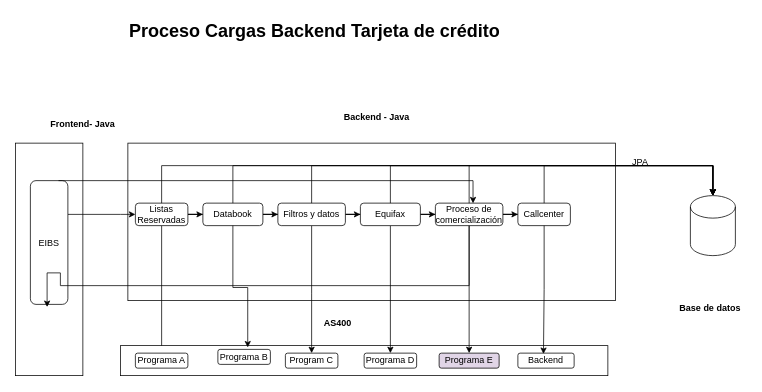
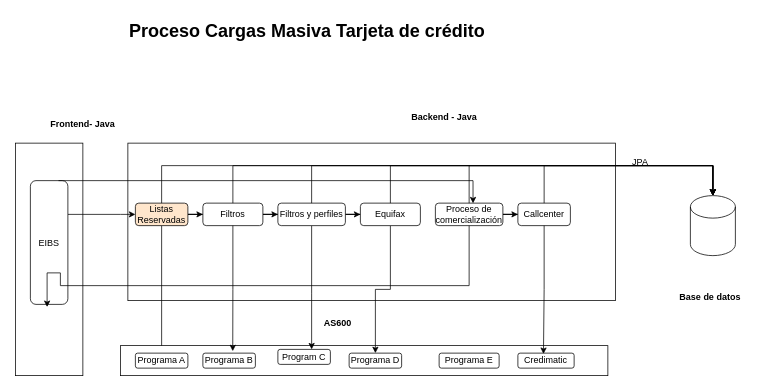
node "Proceso Cargas Backend Tarjeta de crédito": label "Proceso Cargas Backend Tarjeta de crédito" -> "Proceso Cargas Masiva Tarjeta de crédito"
node "Backend - Java": moved (376, 117) -> (444, 117)
node "Listas Reservadas": fillcolor #ffffff -> #ffe6cc
node "Databook": label "Databook" -> "Filtros"
node "Filtros y datos": label "Filtros y datos" -> "Filtros y perfiles"
edge "Equifax" -> "Proceso de comercialización": removed
edge "Listas Reservadas" -> "Programa A": arrowhead classic -> open
node "Base de datos": moved (710, 308) -> (710, 297)
node "AS400": label "AS400" -> "AS600"
edge "Proceso de comercialización" -> "Programa E": removed
node "Programa B": moved (244, 357) -> (229, 360)
node "Program C": moved (312, 360) -> (304, 357)
node "Programa D": moved (390, 360) -> (375, 360)
node "Programa E": fillcolor #e1d5e7 -> #ffffff
node "Backend": label "Backend" -> "Credimatic"
